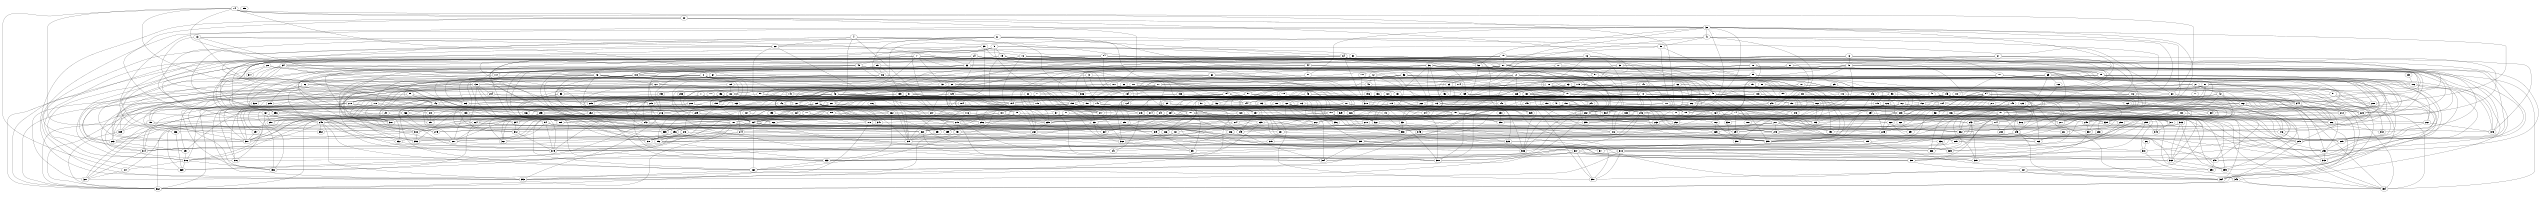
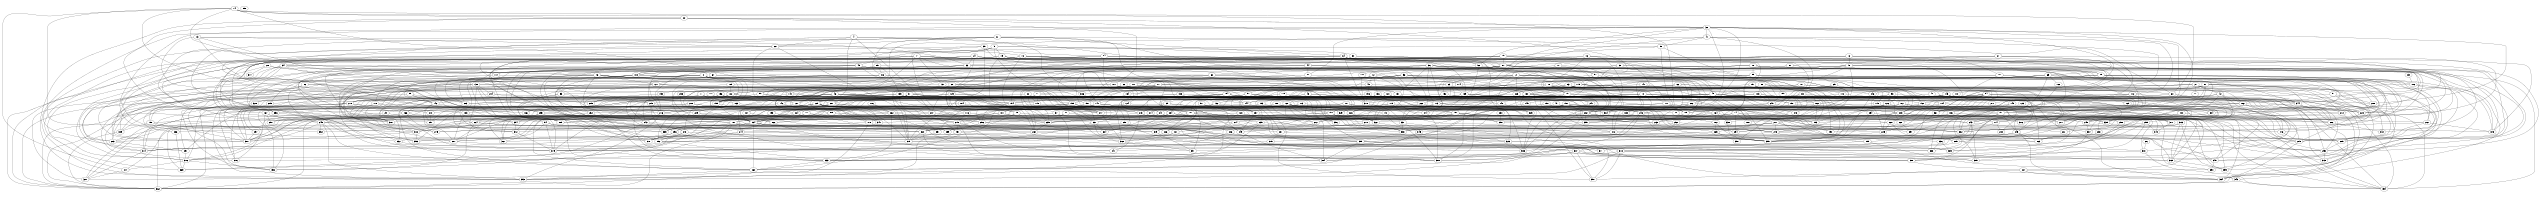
node "3": removed
